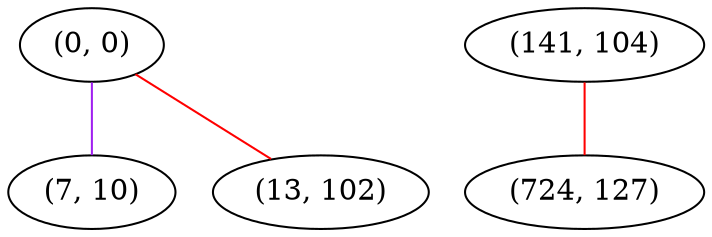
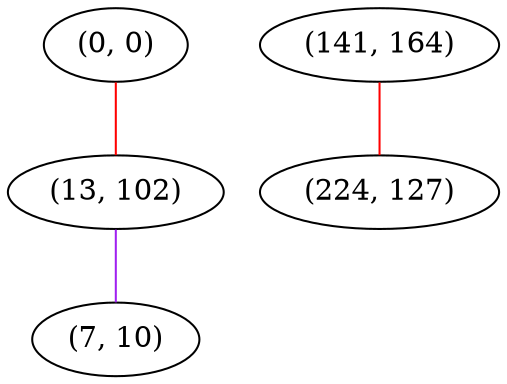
node "(141, 104)": label "(141, 104)" -> "(141, 164)"
edge "(0, 0)" -- "(7, 10)": now "(13, 102)" -- "(7, 10)"
node "(724, 127)": label "(724, 127)" -> "(224, 127)"
